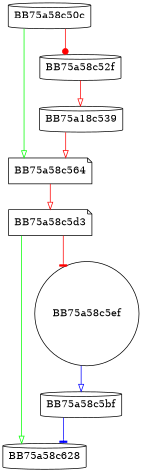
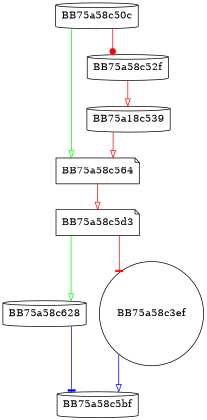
node "BB75a58c5ef": label "BB75a58c5ef" -> "BB75a58c3ef"
edge "BB75a58c5bf" -> "BB75a58c628": reversed
